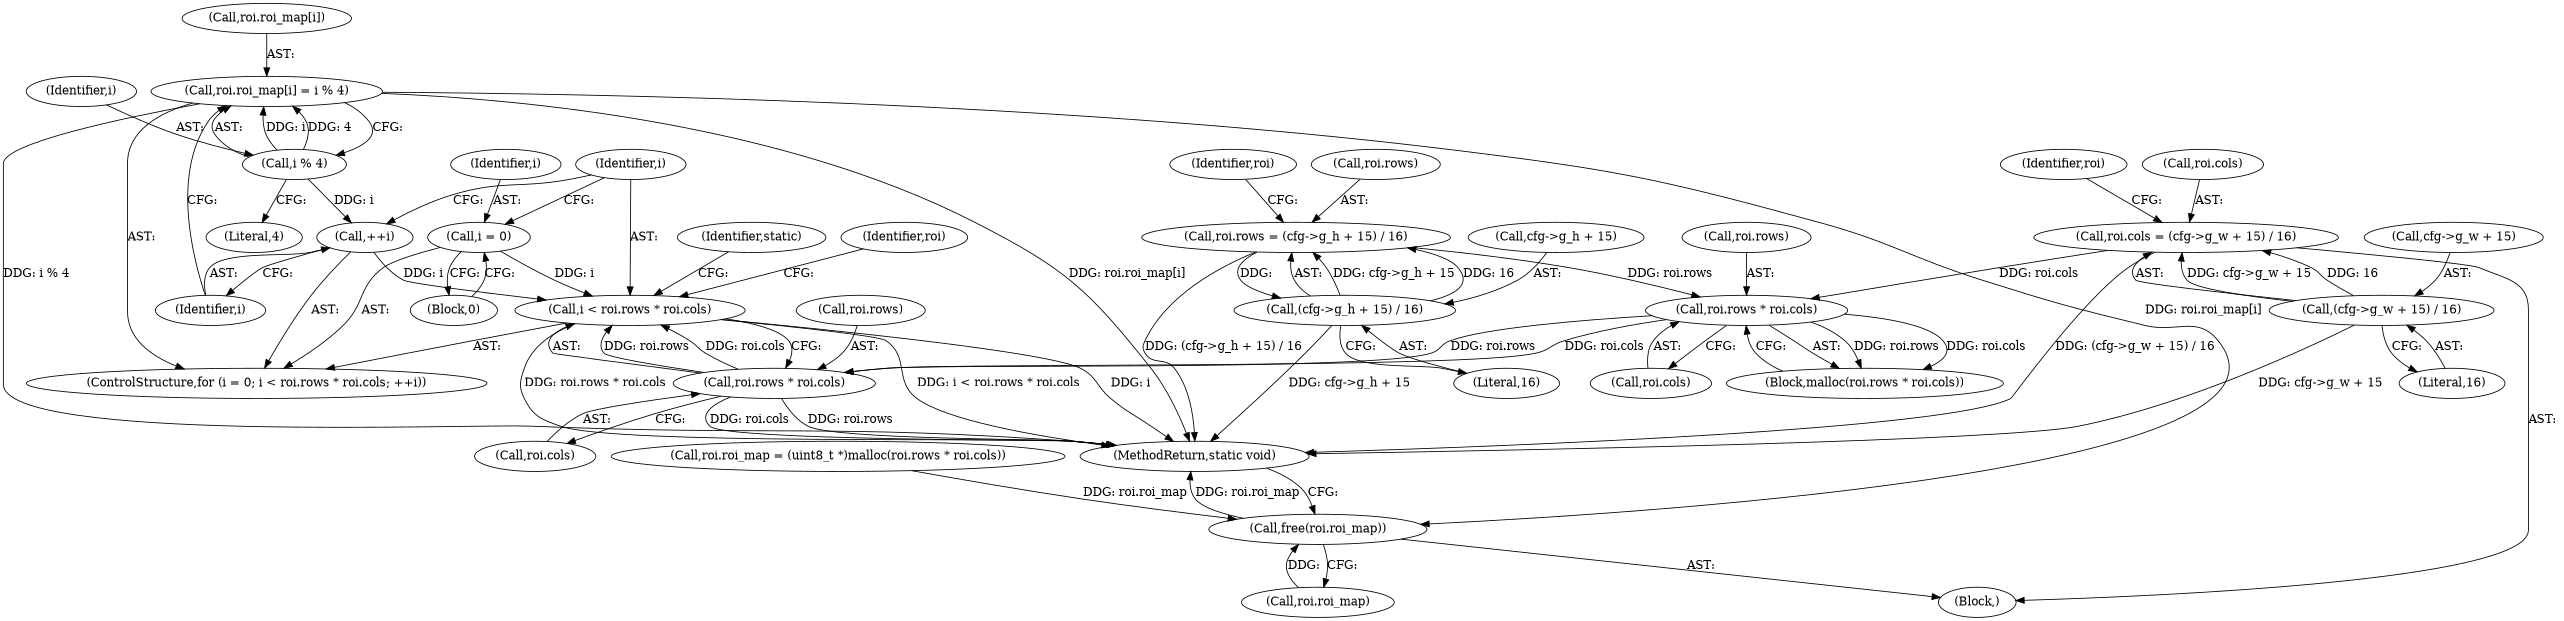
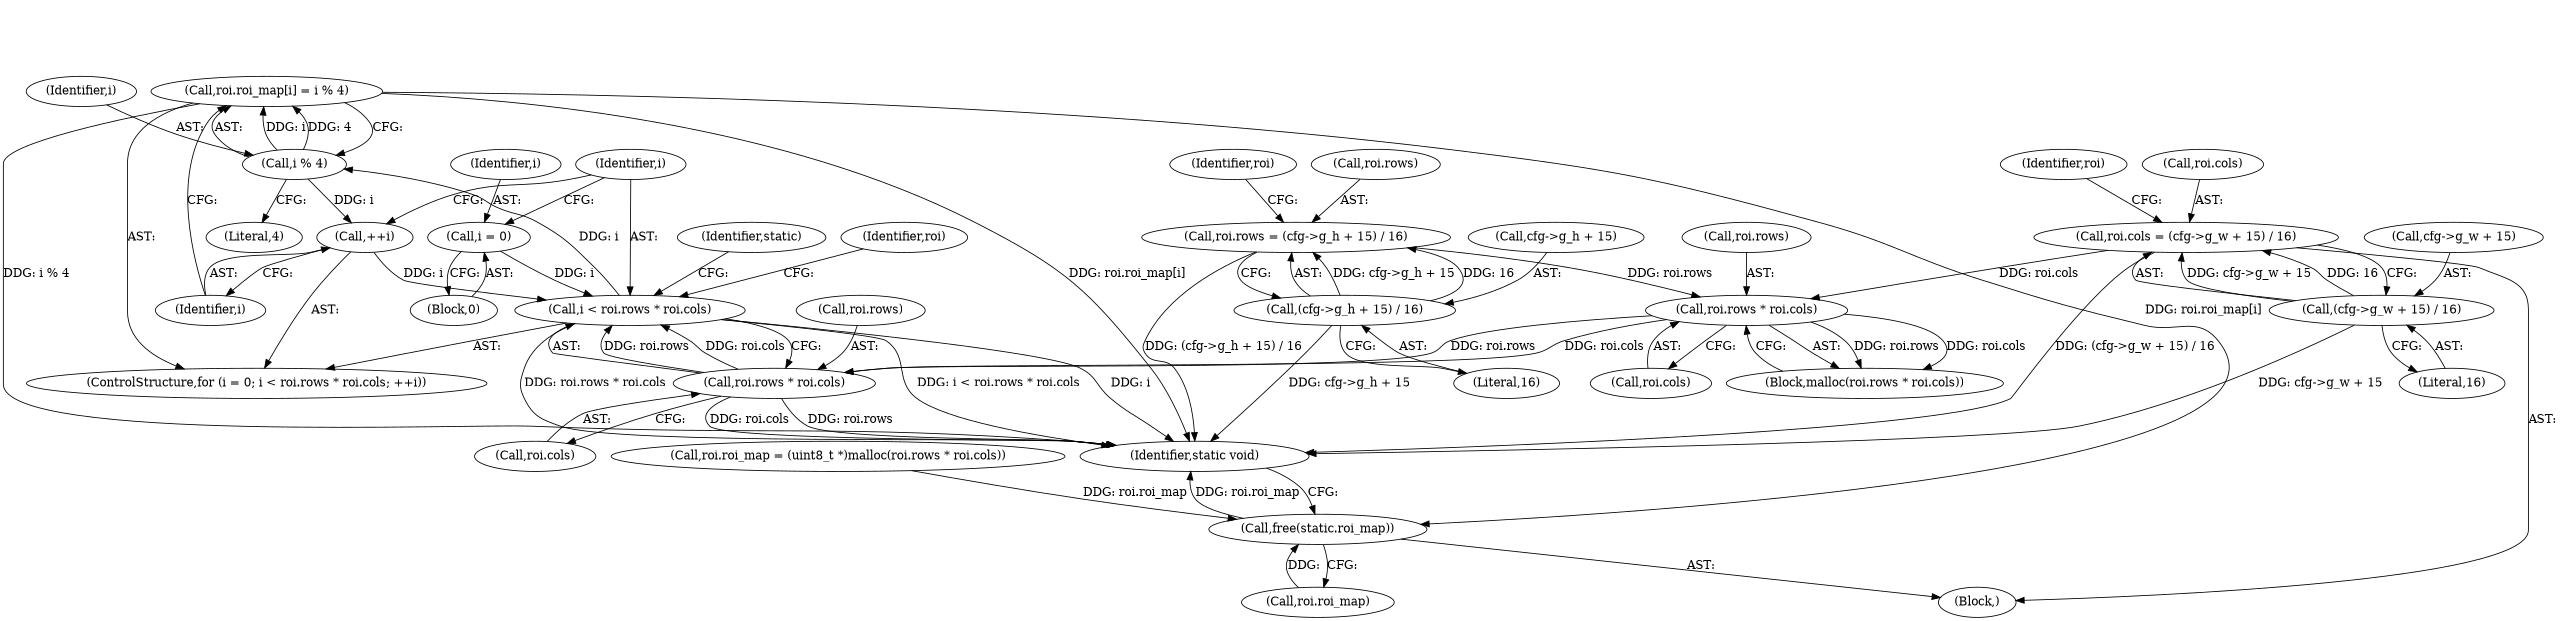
node "(Call,roi.roi_map[i])": removed
edge "(Call,i < roi.rows * roi.cols)" -> "(Call,i % 4)": added, label "DDG: i"
edge "(Call,roi.cols = (cfg->g_w + 15) / 16)" -> "(Call,(cfg->g_w + 15) / 16)": added, label "CFG:"
edge "(Block,0)" -> "(Call,i = 0)": label "CFG: " -> "AST: "
edge "(Call,roi.rows = (cfg->g_h + 15) / 16)" -> "(Call,(cfg->g_h + 15) / 16)": label "DDG: " -> "CFG: "
edge "(Call,i = 0)" -> "(ControlStructure,for (i = 0; i < roi.rows * roi.cols; ++i))": removed, label "AST:"
node "(MethodReturn,static void)": label "(MethodReturn,static void)" -> "(Identifier,static void)"
node "(Call,free(roi.roi_map))": label "(Call,free(roi.roi_map))" -> "(Call,free(static.roi_map))"
